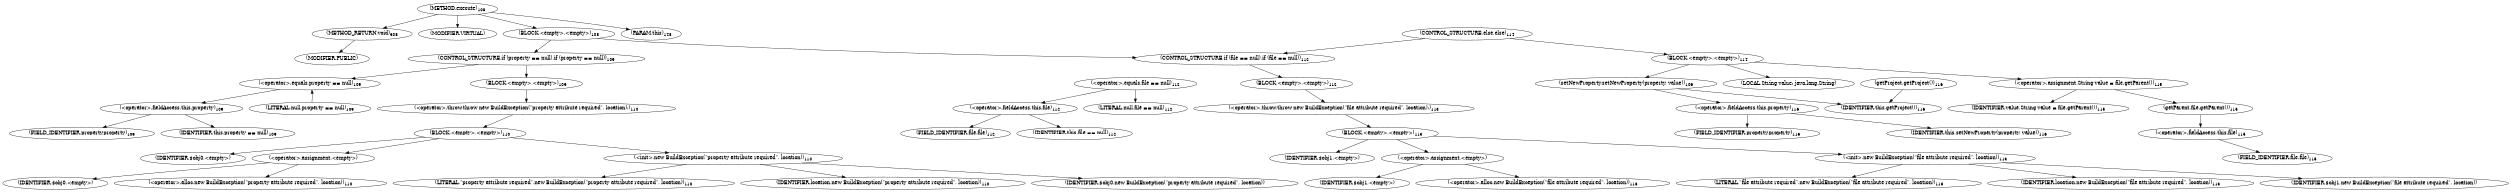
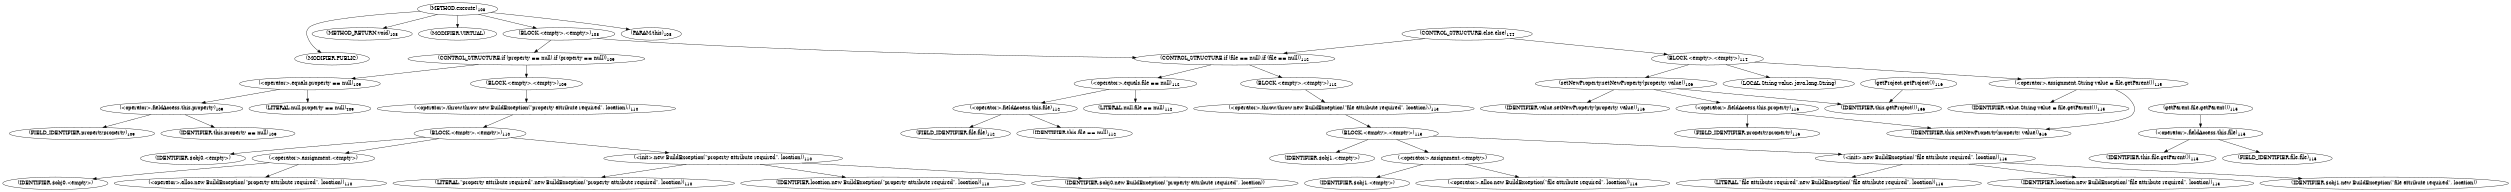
node "(METHOD_RETURN,void)": text "308" -> "108"
node "(PARAM,this)": text "148" -> "108"
node "(CONTROL_STRUCTURE,else,else)": text "114" -> "144"
edge "(METHOD_RETURN,void)" -> "(MODIFIER,PUBLIC)": now "(METHOD,execute)" -> "(MODIFIER,PUBLIC)"
edge "(CONTROL_STRUCTURE,if (file == null),if (file == null))" -> "(<operator>.equals,file == null)": added
edge "(<operator>.assignment,String value = file.getParent())" -> "(getParent,file.getParent())": now "(<operator>.assignment,String value = file.getParent())" -> "(IDENTIFIER,this,setNewProperty(property, value))"
edge "(LITERAL,null,property == null)" -> "(<operator>.equals,property == null)": reversed
node "(LITERAL,null,property == null)": text "109" -> "409"
node "(IDENTIFIER,this,getProject())": text "116" -> "166"
node "(IDENTIFIER,value,setNewProperty(property, value))": added
node "(IDENTIFIER,this,setNewProperty(property, value))": text "116" -> "616"
node "(IDENTIFIER,this,file.getParent())": added
